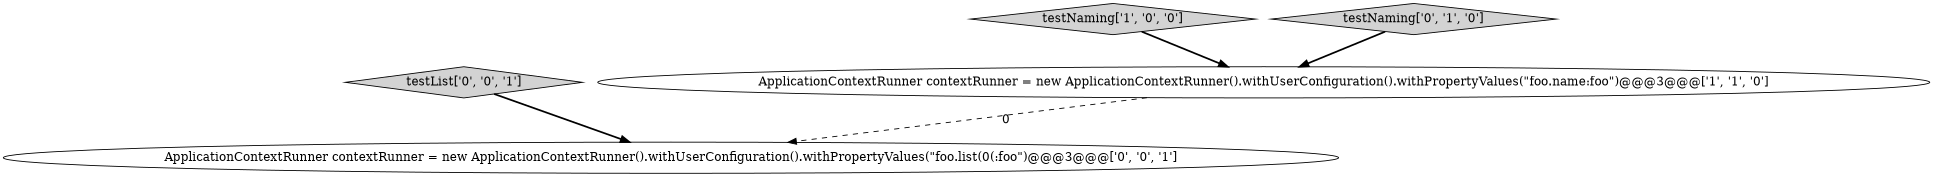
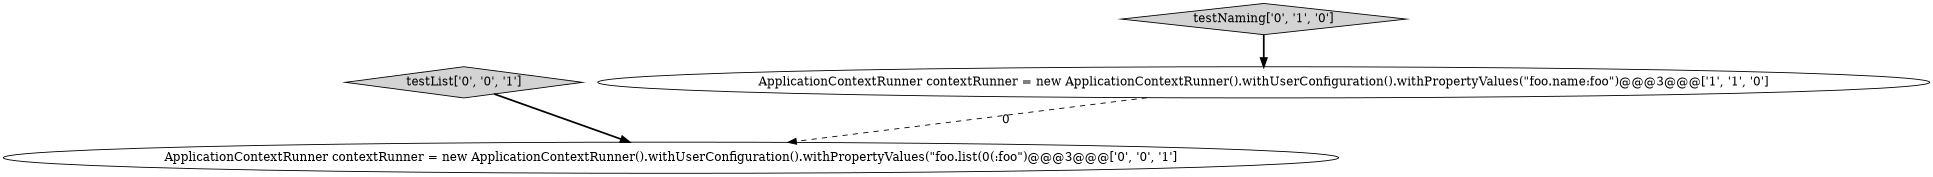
node "testNaming['1', '0', '0']": removed
